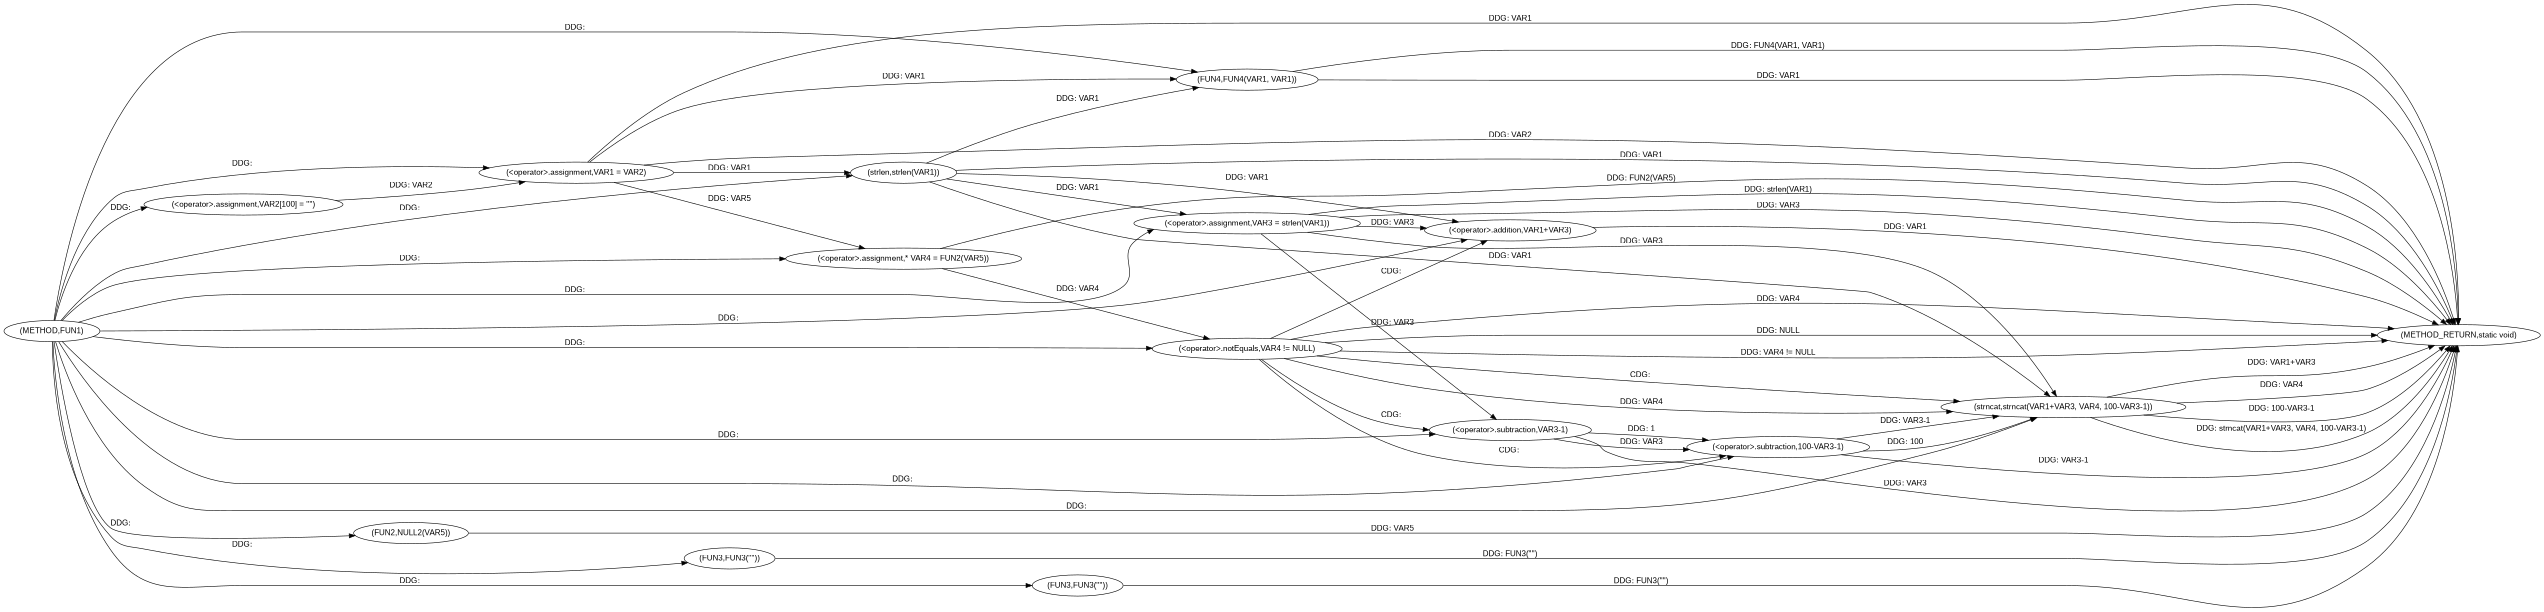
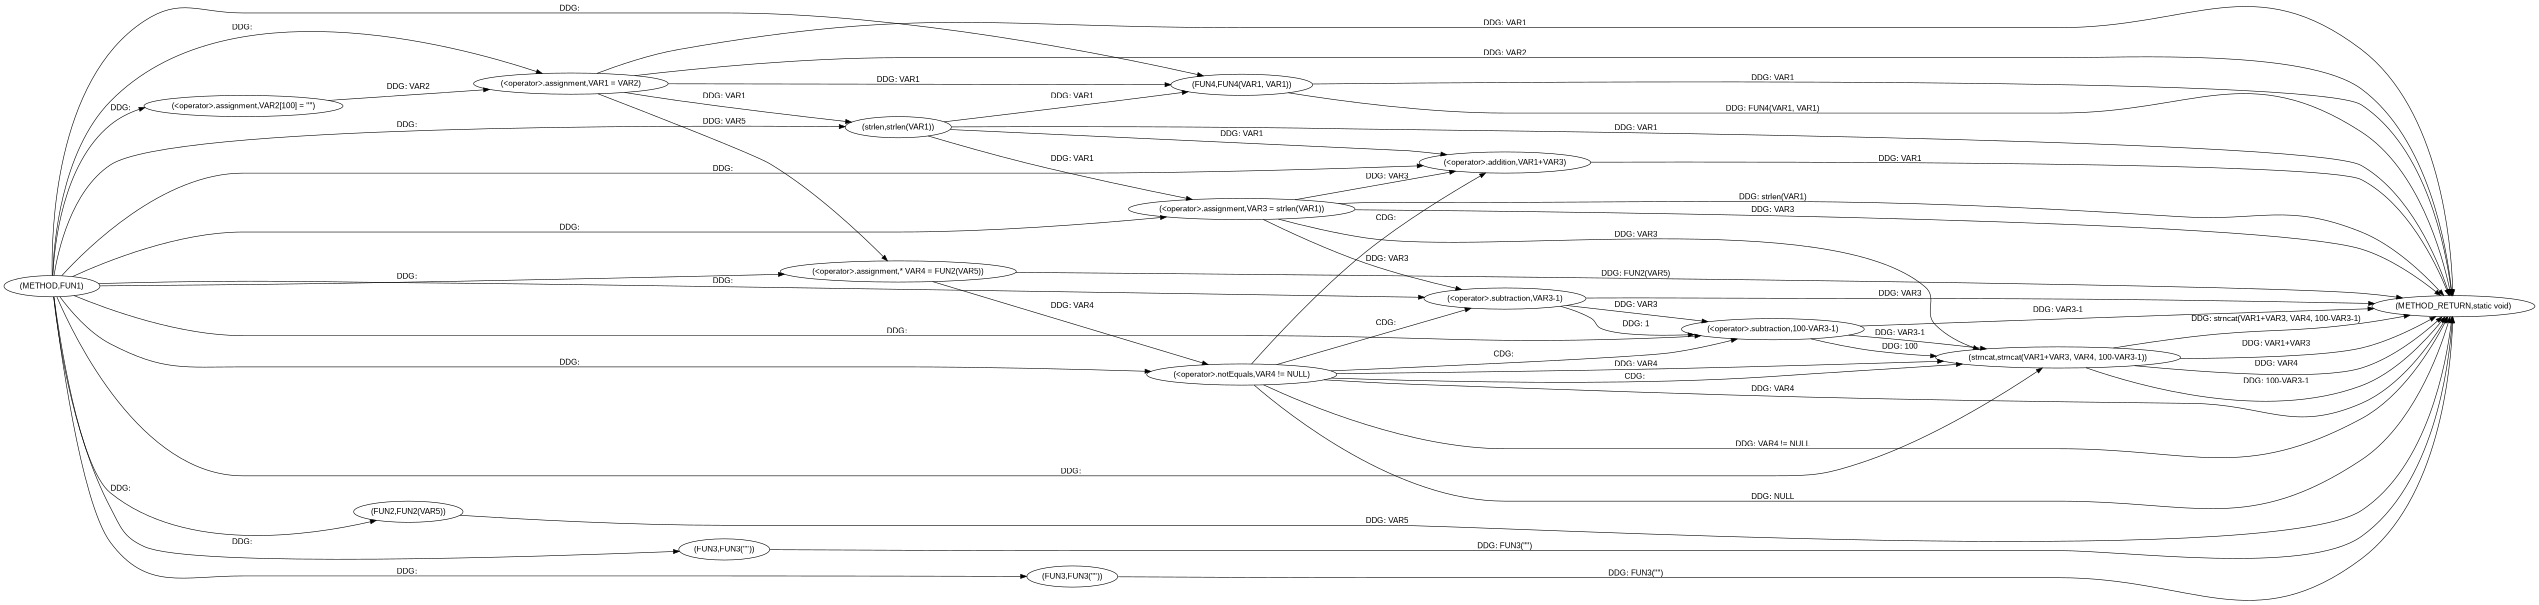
edge "(strlen,strlen(VAR1))" -> "(strncat,strncat(VAR1+VAR3, VAR4, 100-VAR3-1))": removed, label "DDG: VAR1"
node "(FUN2,NULL2(VAR5))": label "(FUN2,NULL2(VAR5))" -> "(FUN2,FUN2(VAR5))"
